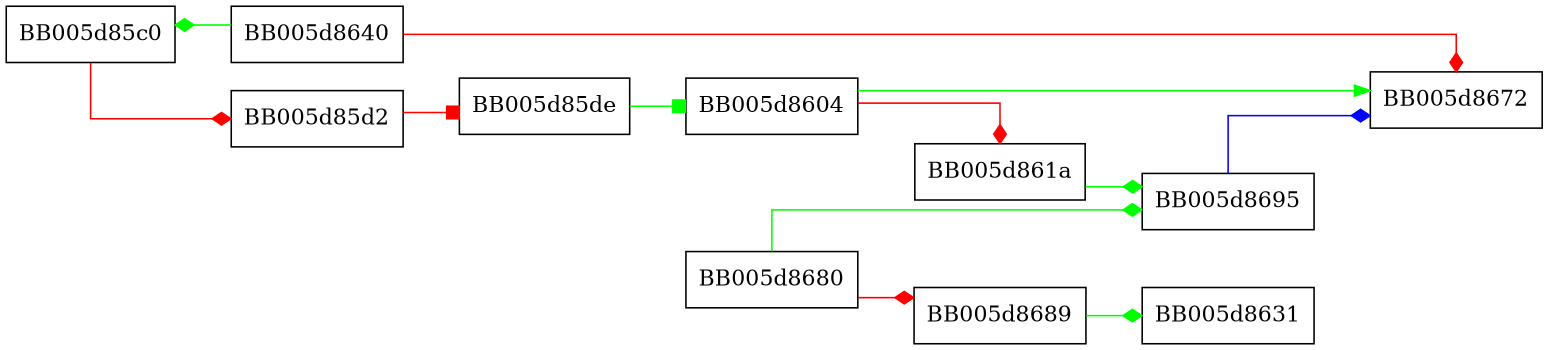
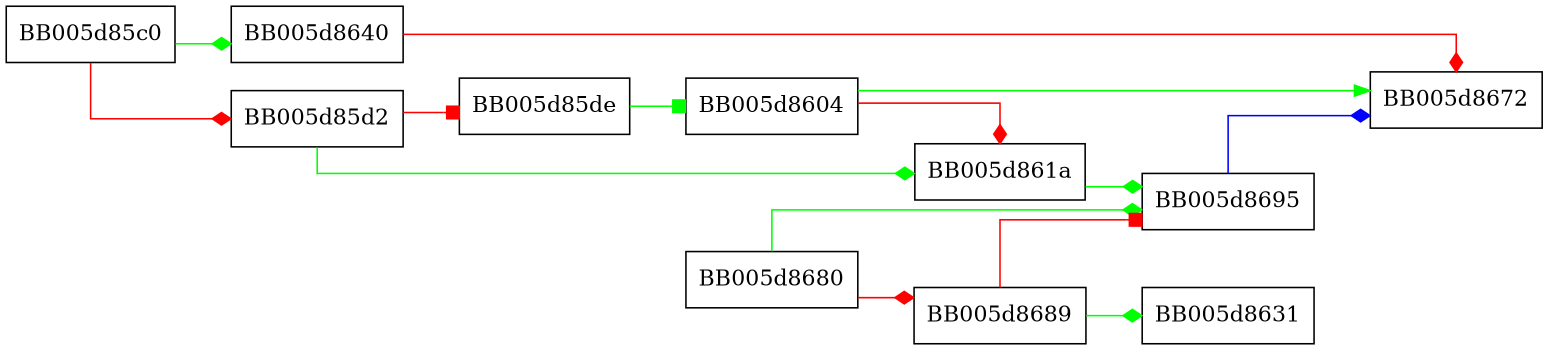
edge "BB005d8640" -> "BB005d85c0": reversed
edge "BB005d85d2" -> "BB005d861a": added
edge "BB005d8689" -> "BB005d8695": added
